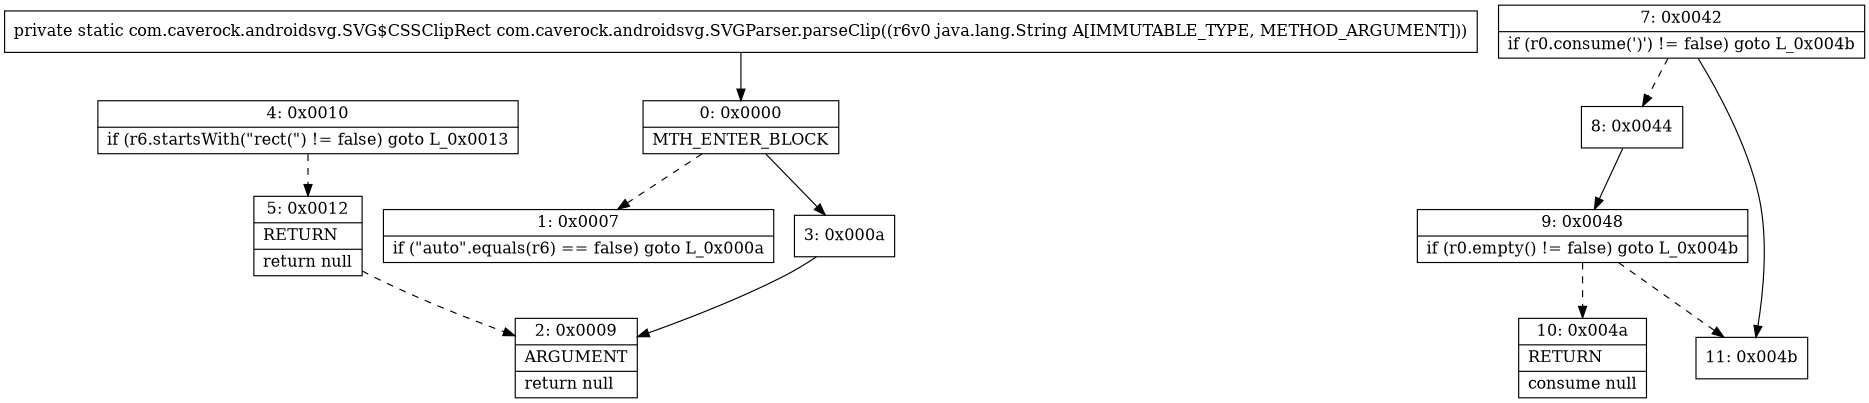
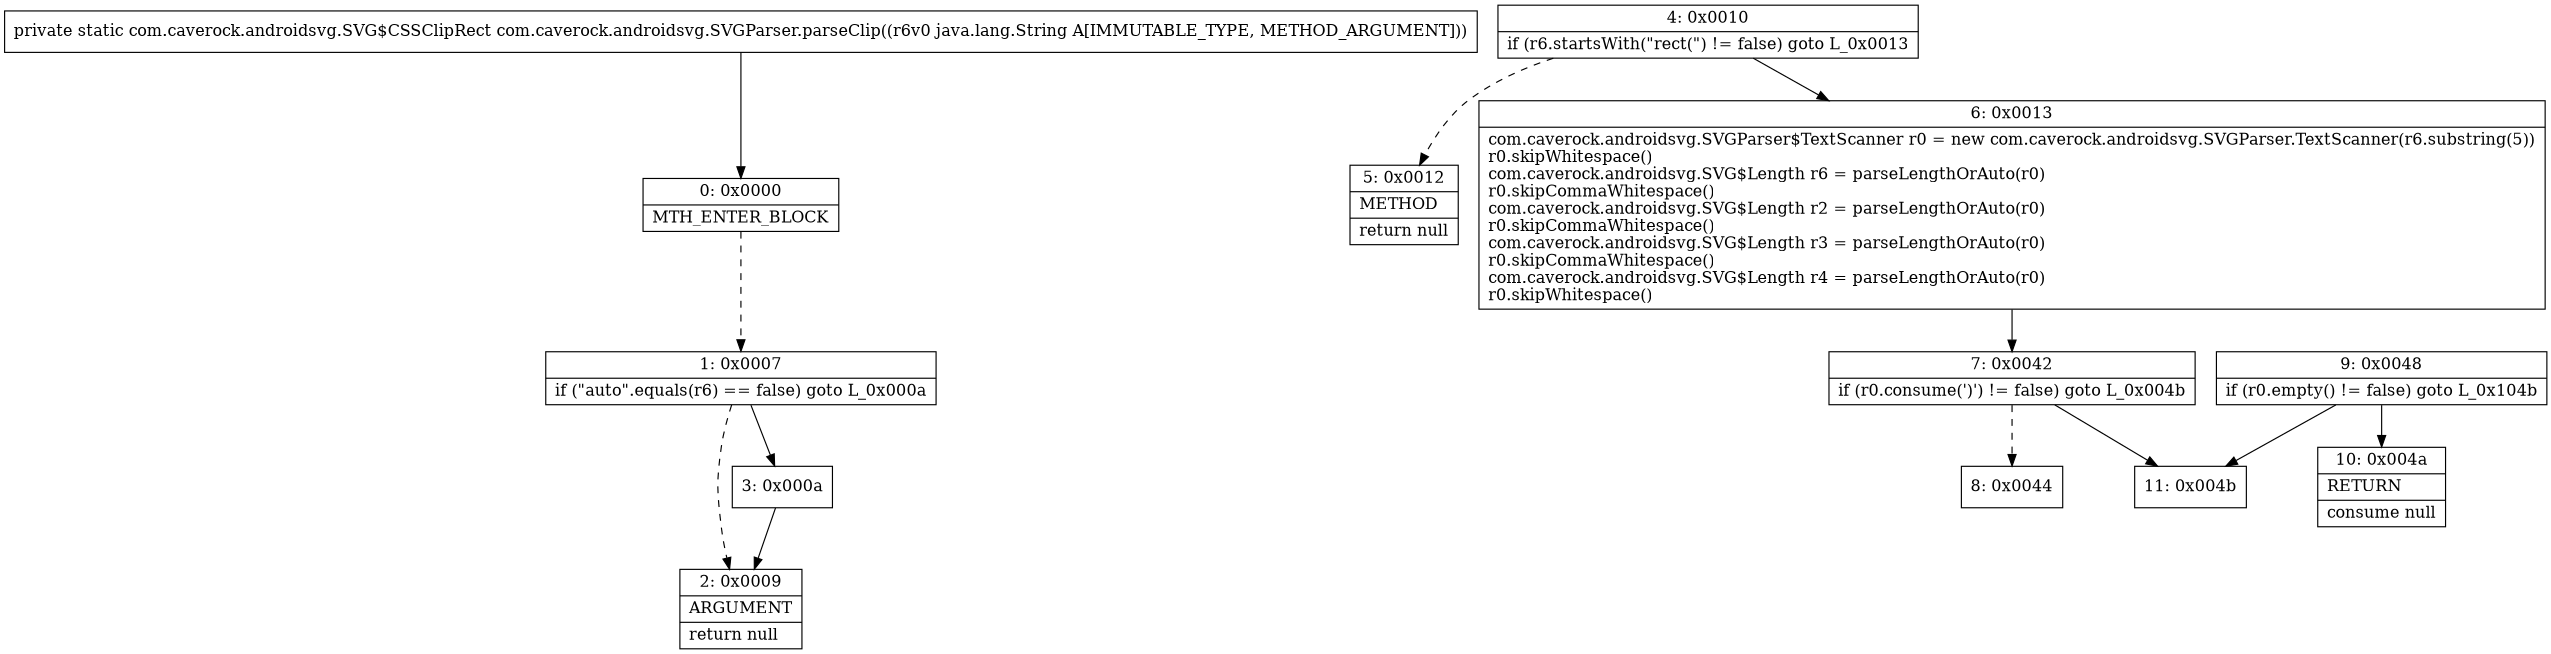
edge "8: 0x0044" -> "9: 0x0048": removed
edge "0: 0x0000" -> "3: 0x000a": now "1: 0x0007" -> "3: 0x000a"
node "6: 0x0013": added
node "5: 0x0012": text "RETURN" -> "METHOD"
node "9: 0x0048": text "if (r0.empty() != false) goto L_0x004b" -> "if (r0.empty() != false) goto L_0x104b"
edge "9: 0x0048" -> "10: 0x004a": style dashed -> solid
edge "9: 0x0048" -> "11: 0x004b": style dashed -> solid
edge "5: 0x0012" -> "2: 0x0009": now "1: 0x0007" -> "2: 0x0009"
